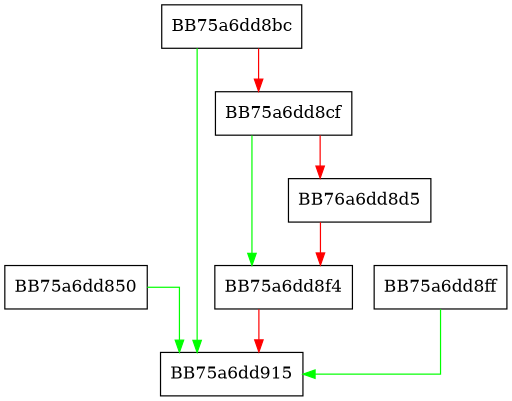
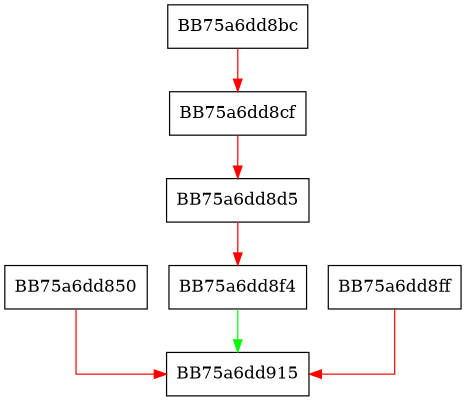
edge "BB75a6dd8bc" -> "BB75a6dd915": removed
edge "BB75a6dd8cf" -> "BB75a6dd8f4": removed
node "BB76a6dd8d5": label "BB76a6dd8d5" -> "BB75a6dd8d5"
edge "BB75a6dd850" -> "BB75a6dd915": color green -> red
edge "BB75a6dd8f4" -> "BB75a6dd915": color red -> green
edge "BB75a6dd8ff" -> "BB75a6dd915": color green -> red
